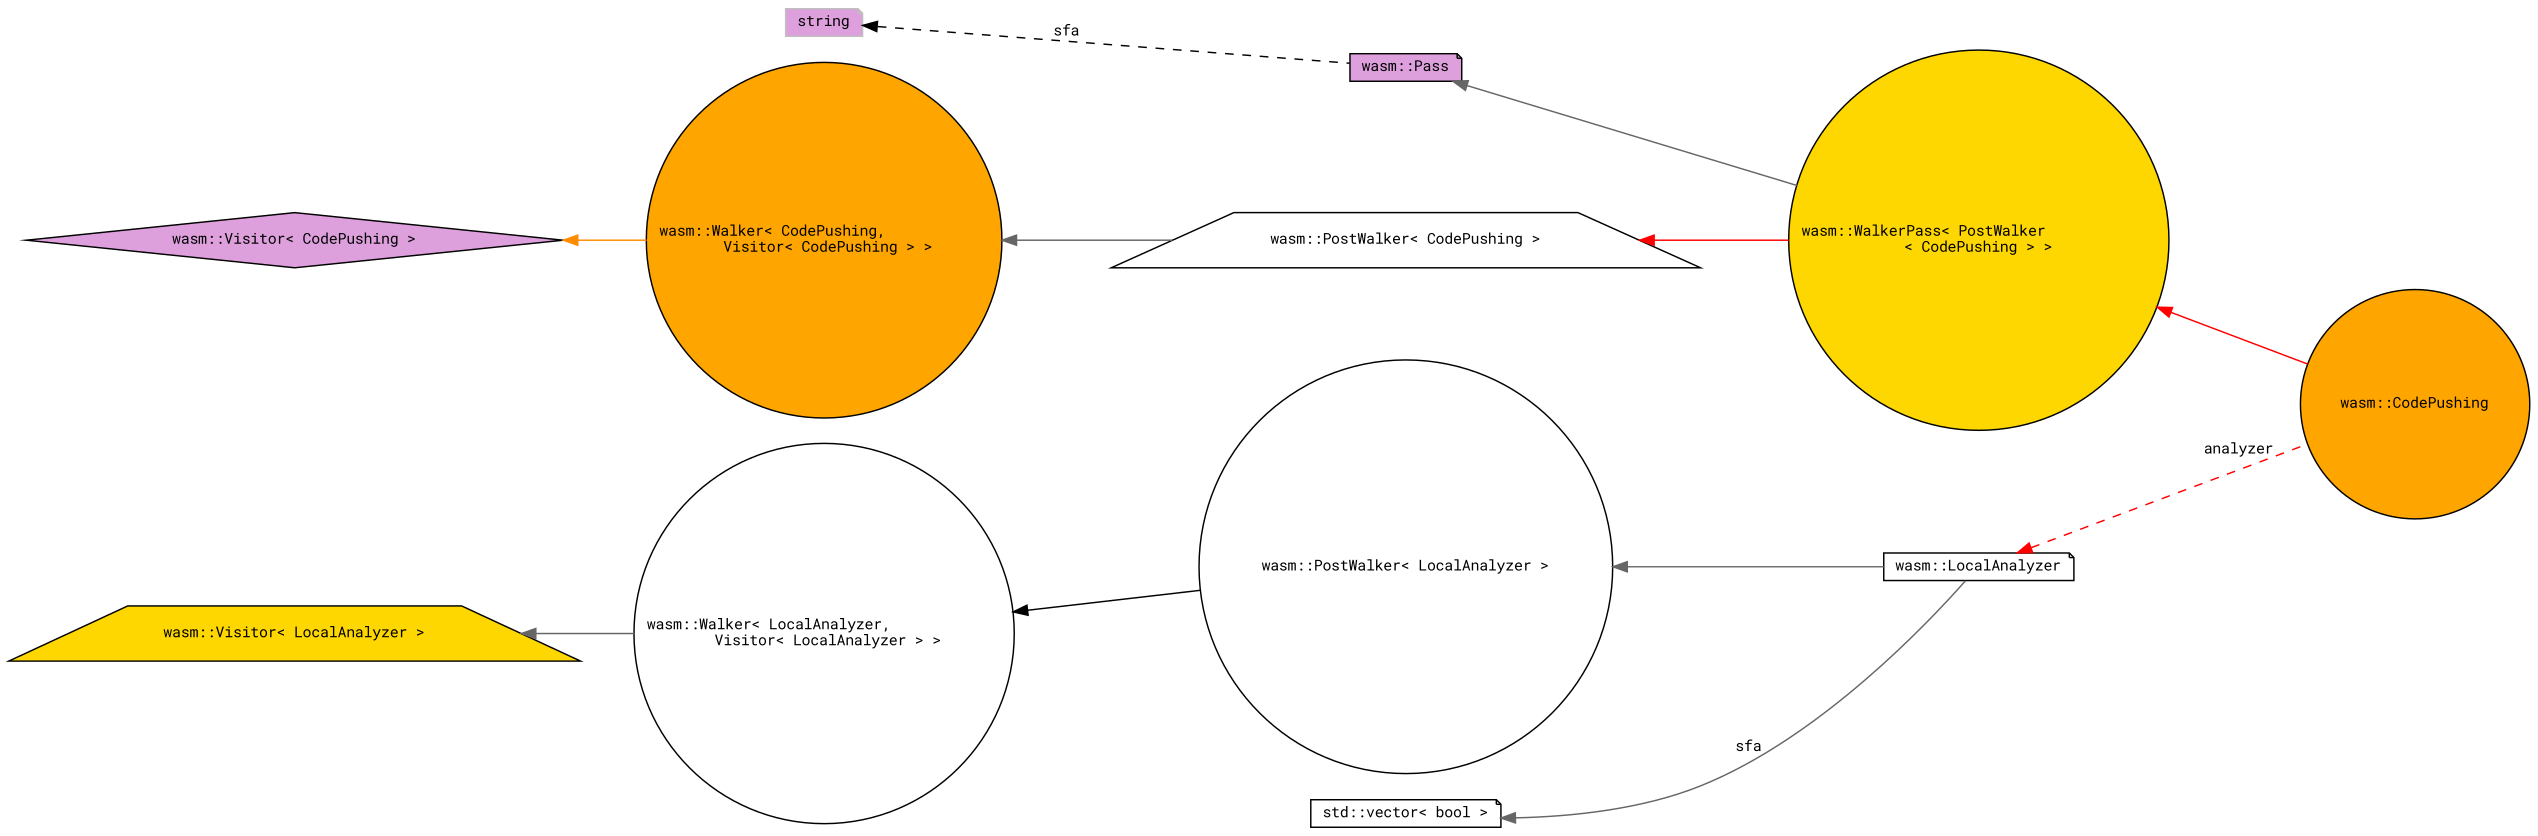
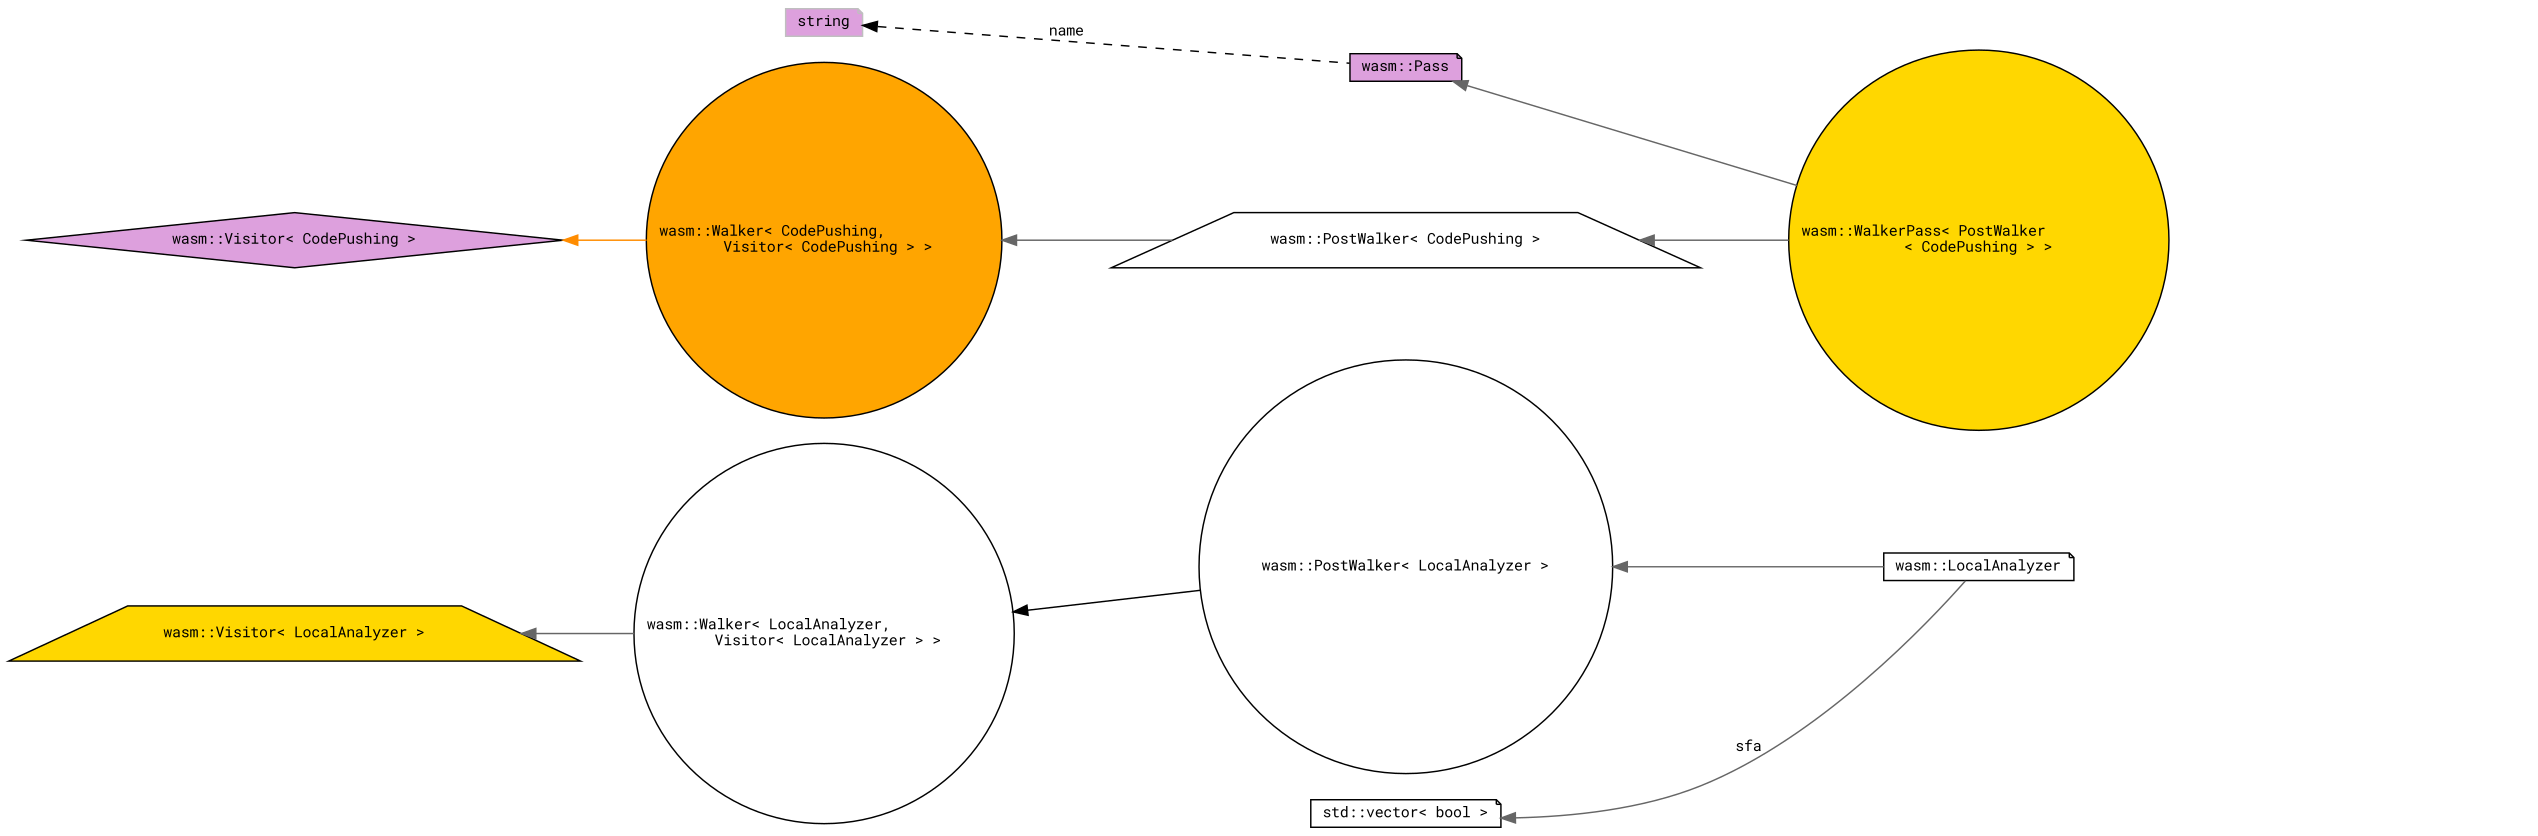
edge "wasm::Pass" -> "string": label " sfa" -> " name"
edge "wasm::WalkerPass< PostWalker < CodePushing > >" -> "wasm::PostWalker< CodePushing >": color red -> gray40
node "wasm::CodePushing": removed
